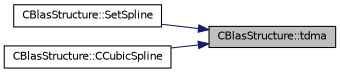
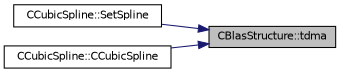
node "CBlasStructure::SetSpline": label "CBlasStructure::SetSpline" -> "CCubicSpline::SetSpline"
node "CBlasStructure::CCubicSpline": label "CBlasStructure::CCubicSpline" -> "CCubicSpline::CCubicSpline"
